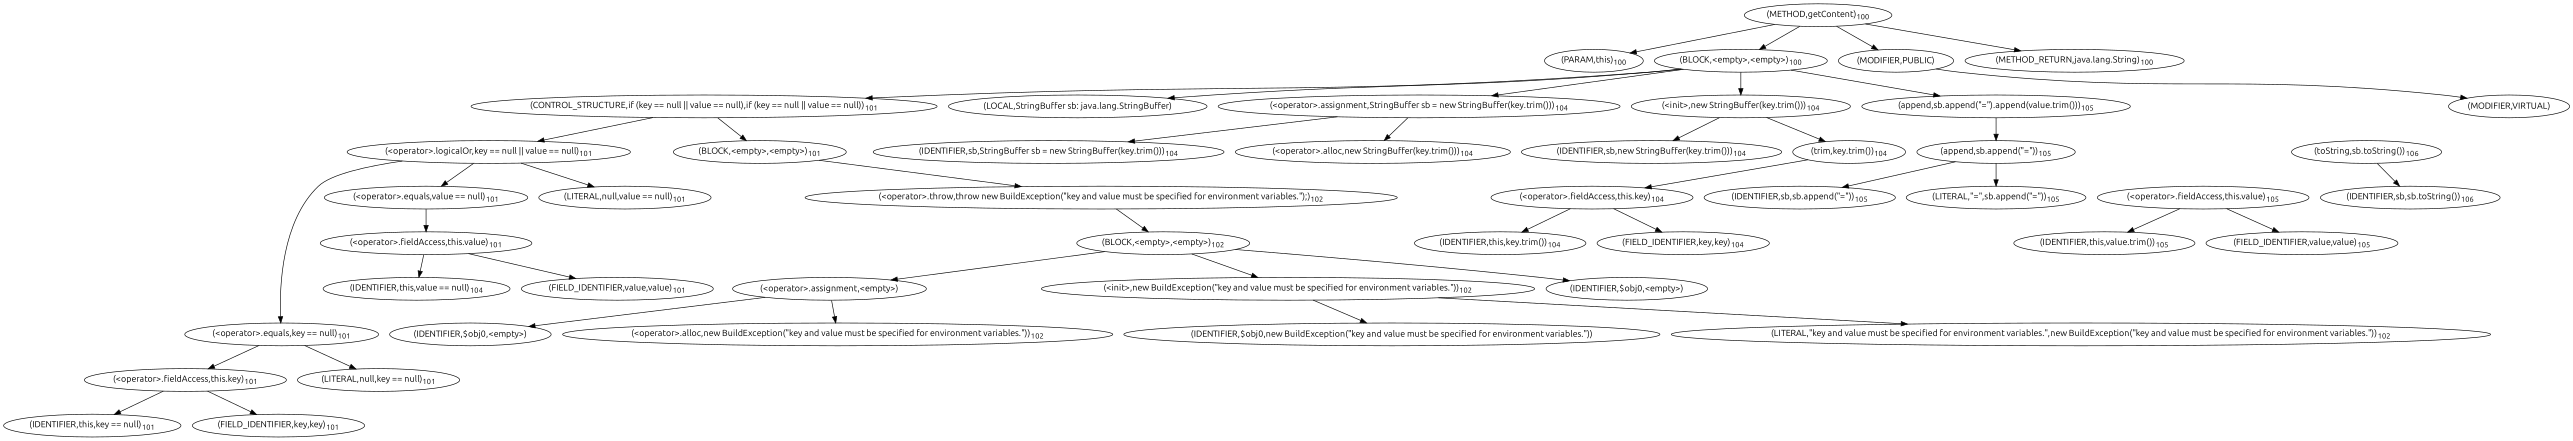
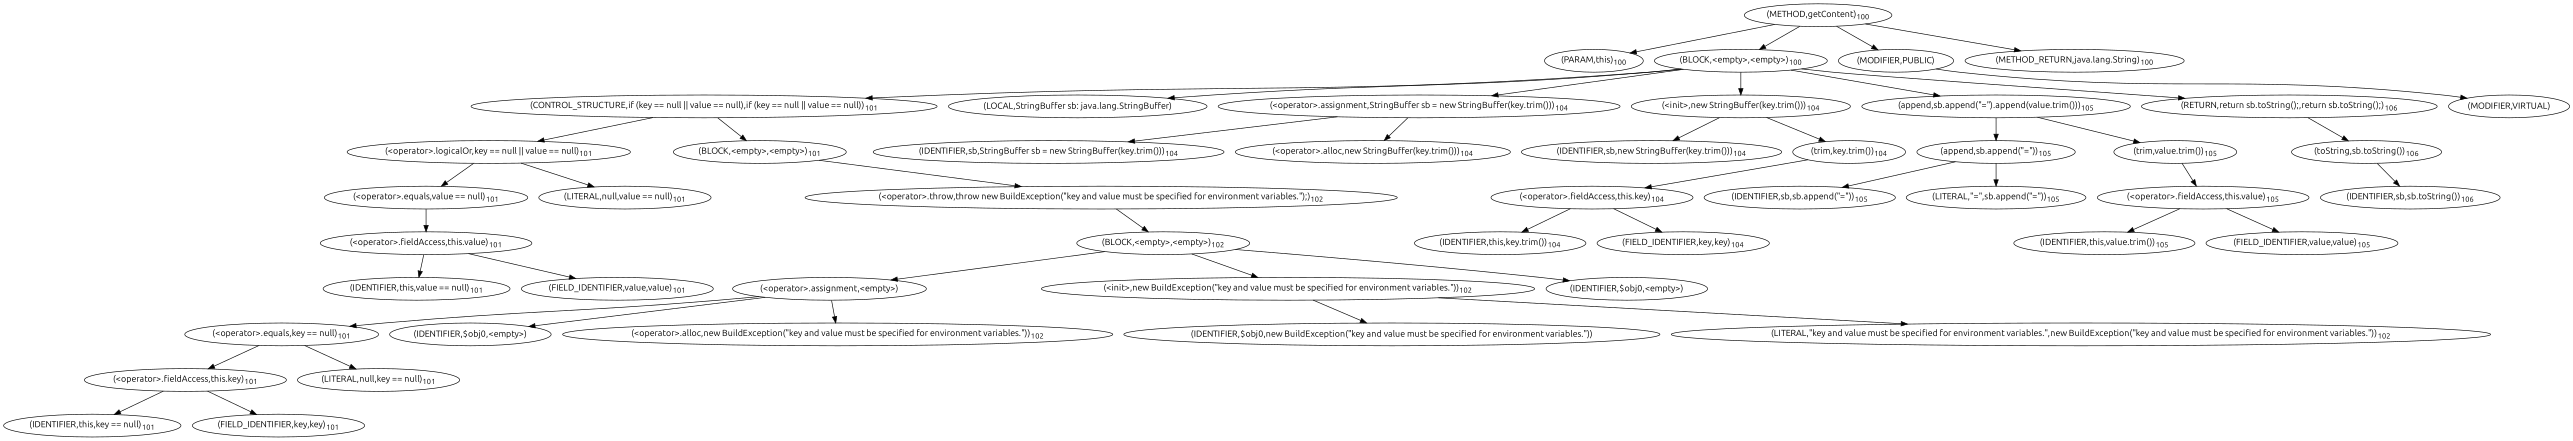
node "(RETURN,return sb.toString();,return sb.toString();)": added
node "(trim,value.trim())": added
edge "(<operator>.logicalOr,key == null || value == null)" -> "(<operator>.equals,key == null)": now "(<operator>.assignment,<empty>)" -> "(<operator>.equals,key == null)"
node "(IDENTIFIER,this,value == null)": text "104" -> "101"
